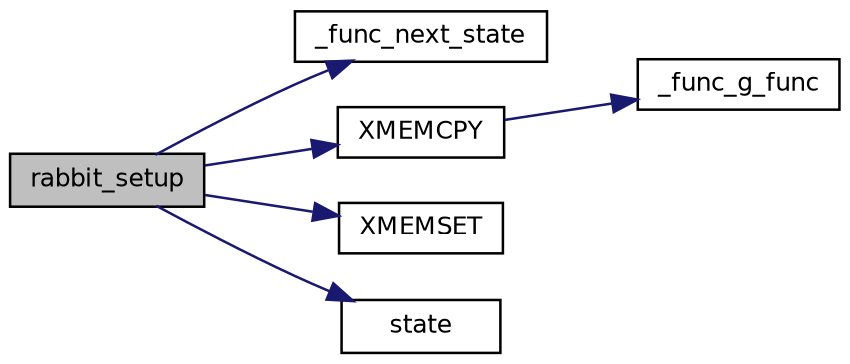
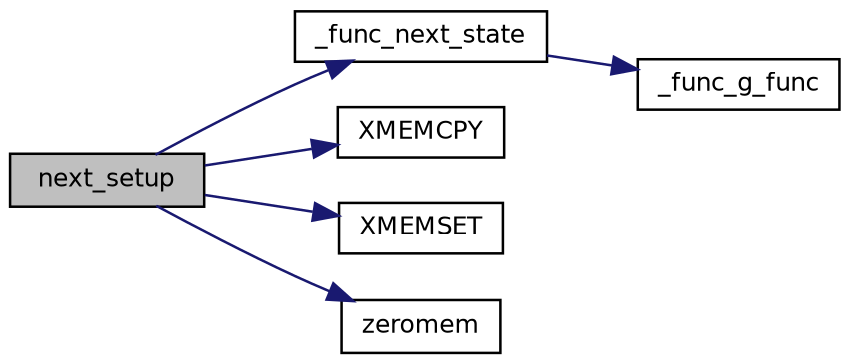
edge "XMEMCPY" -> "_func_g_func": now "_func_next_state" -> "_func_g_func"
node "rabbit_setup": label "rabbit_setup" -> "next_setup"
node "state": label "state" -> "zeromem"
